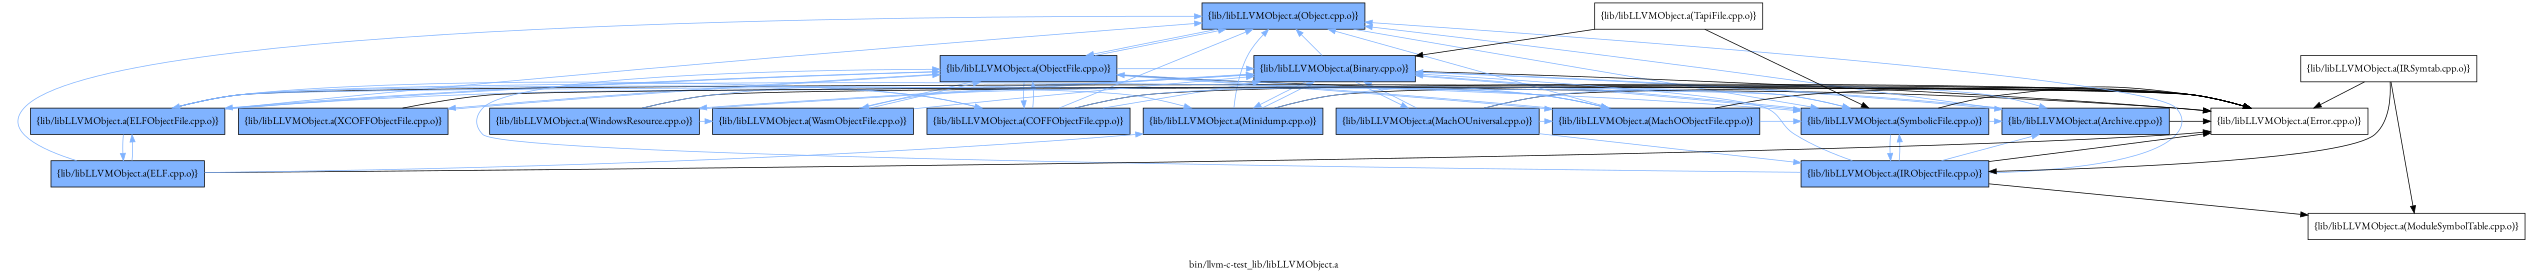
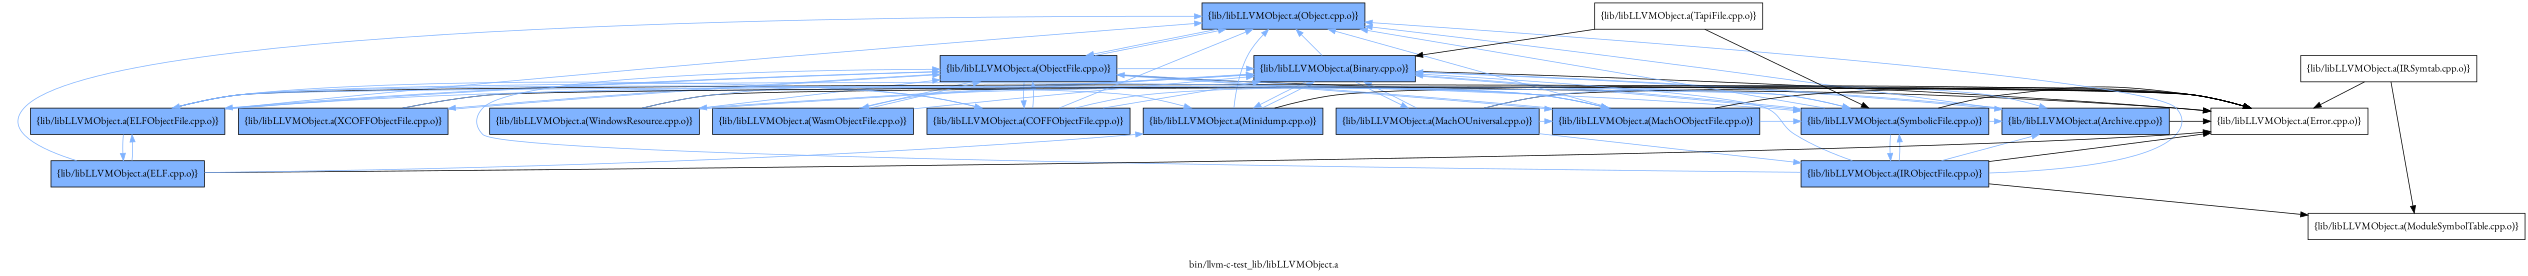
edge "{lib/libLLVMObject.a(Object.cpp.o)}" -> "{lib/libLLVMObject.a(SymbolicFile.cpp.o)}": reversed
edge "{lib/libLLVMObject.a(COFFObjectFile.cpp.o)}" -> "{lib/libLLVMObject.a(Error.cpp.o)}": removed
edge "{lib/libLLVMObject.a(Minidump.cpp.o)}" -> "{lib/libLLVMObject.a(MachOObjectFile.cpp.o)}": now "{lib/libLLVMObject.a(XCOFFObjectFile.cpp.o)}" -> "{lib/libLLVMObject.a(MachOObjectFile.cpp.o)}"
edge "{lib/libLLVMObject.a(WindowsResource.cpp.o)}" -> "{lib/libLLVMObject.a(WasmObjectFile.cpp.o)}": now "{lib/libLLVMObject.a(WindowsResource.cpp.o)}" -> "{lib/libLLVMObject.a(ObjectFile.cpp.o)}"
edge "{lib/libLLVMObject.a(IRSymtab.cpp.o)}" -> "{lib/libLLVMObject.a(IRObjectFile.cpp.o)}": removed
